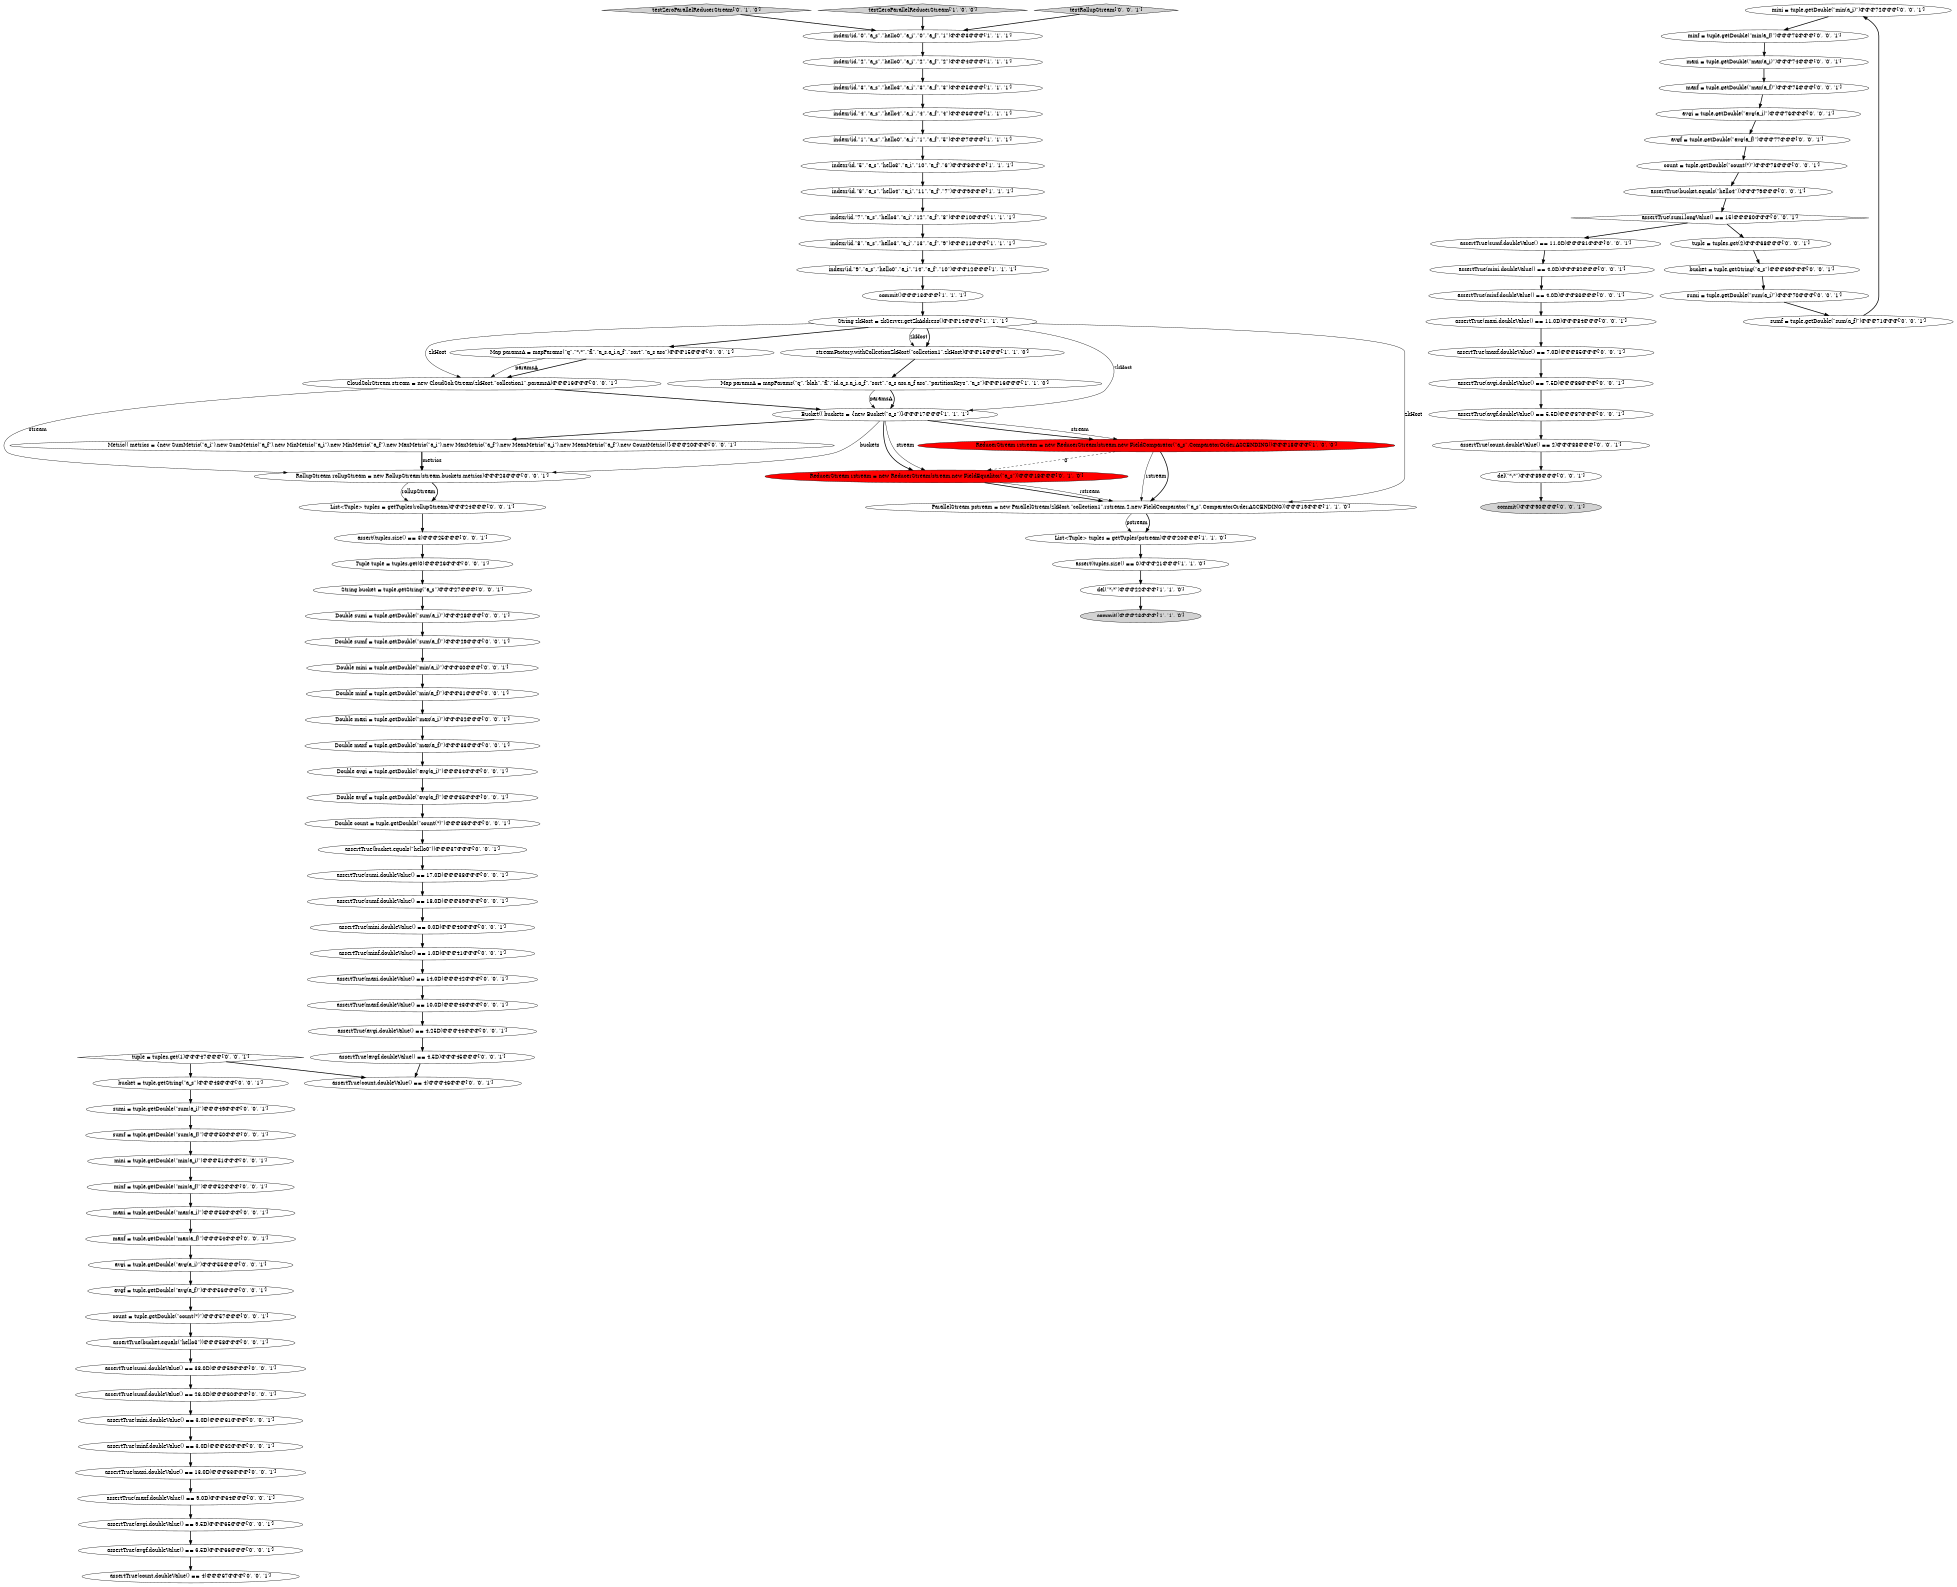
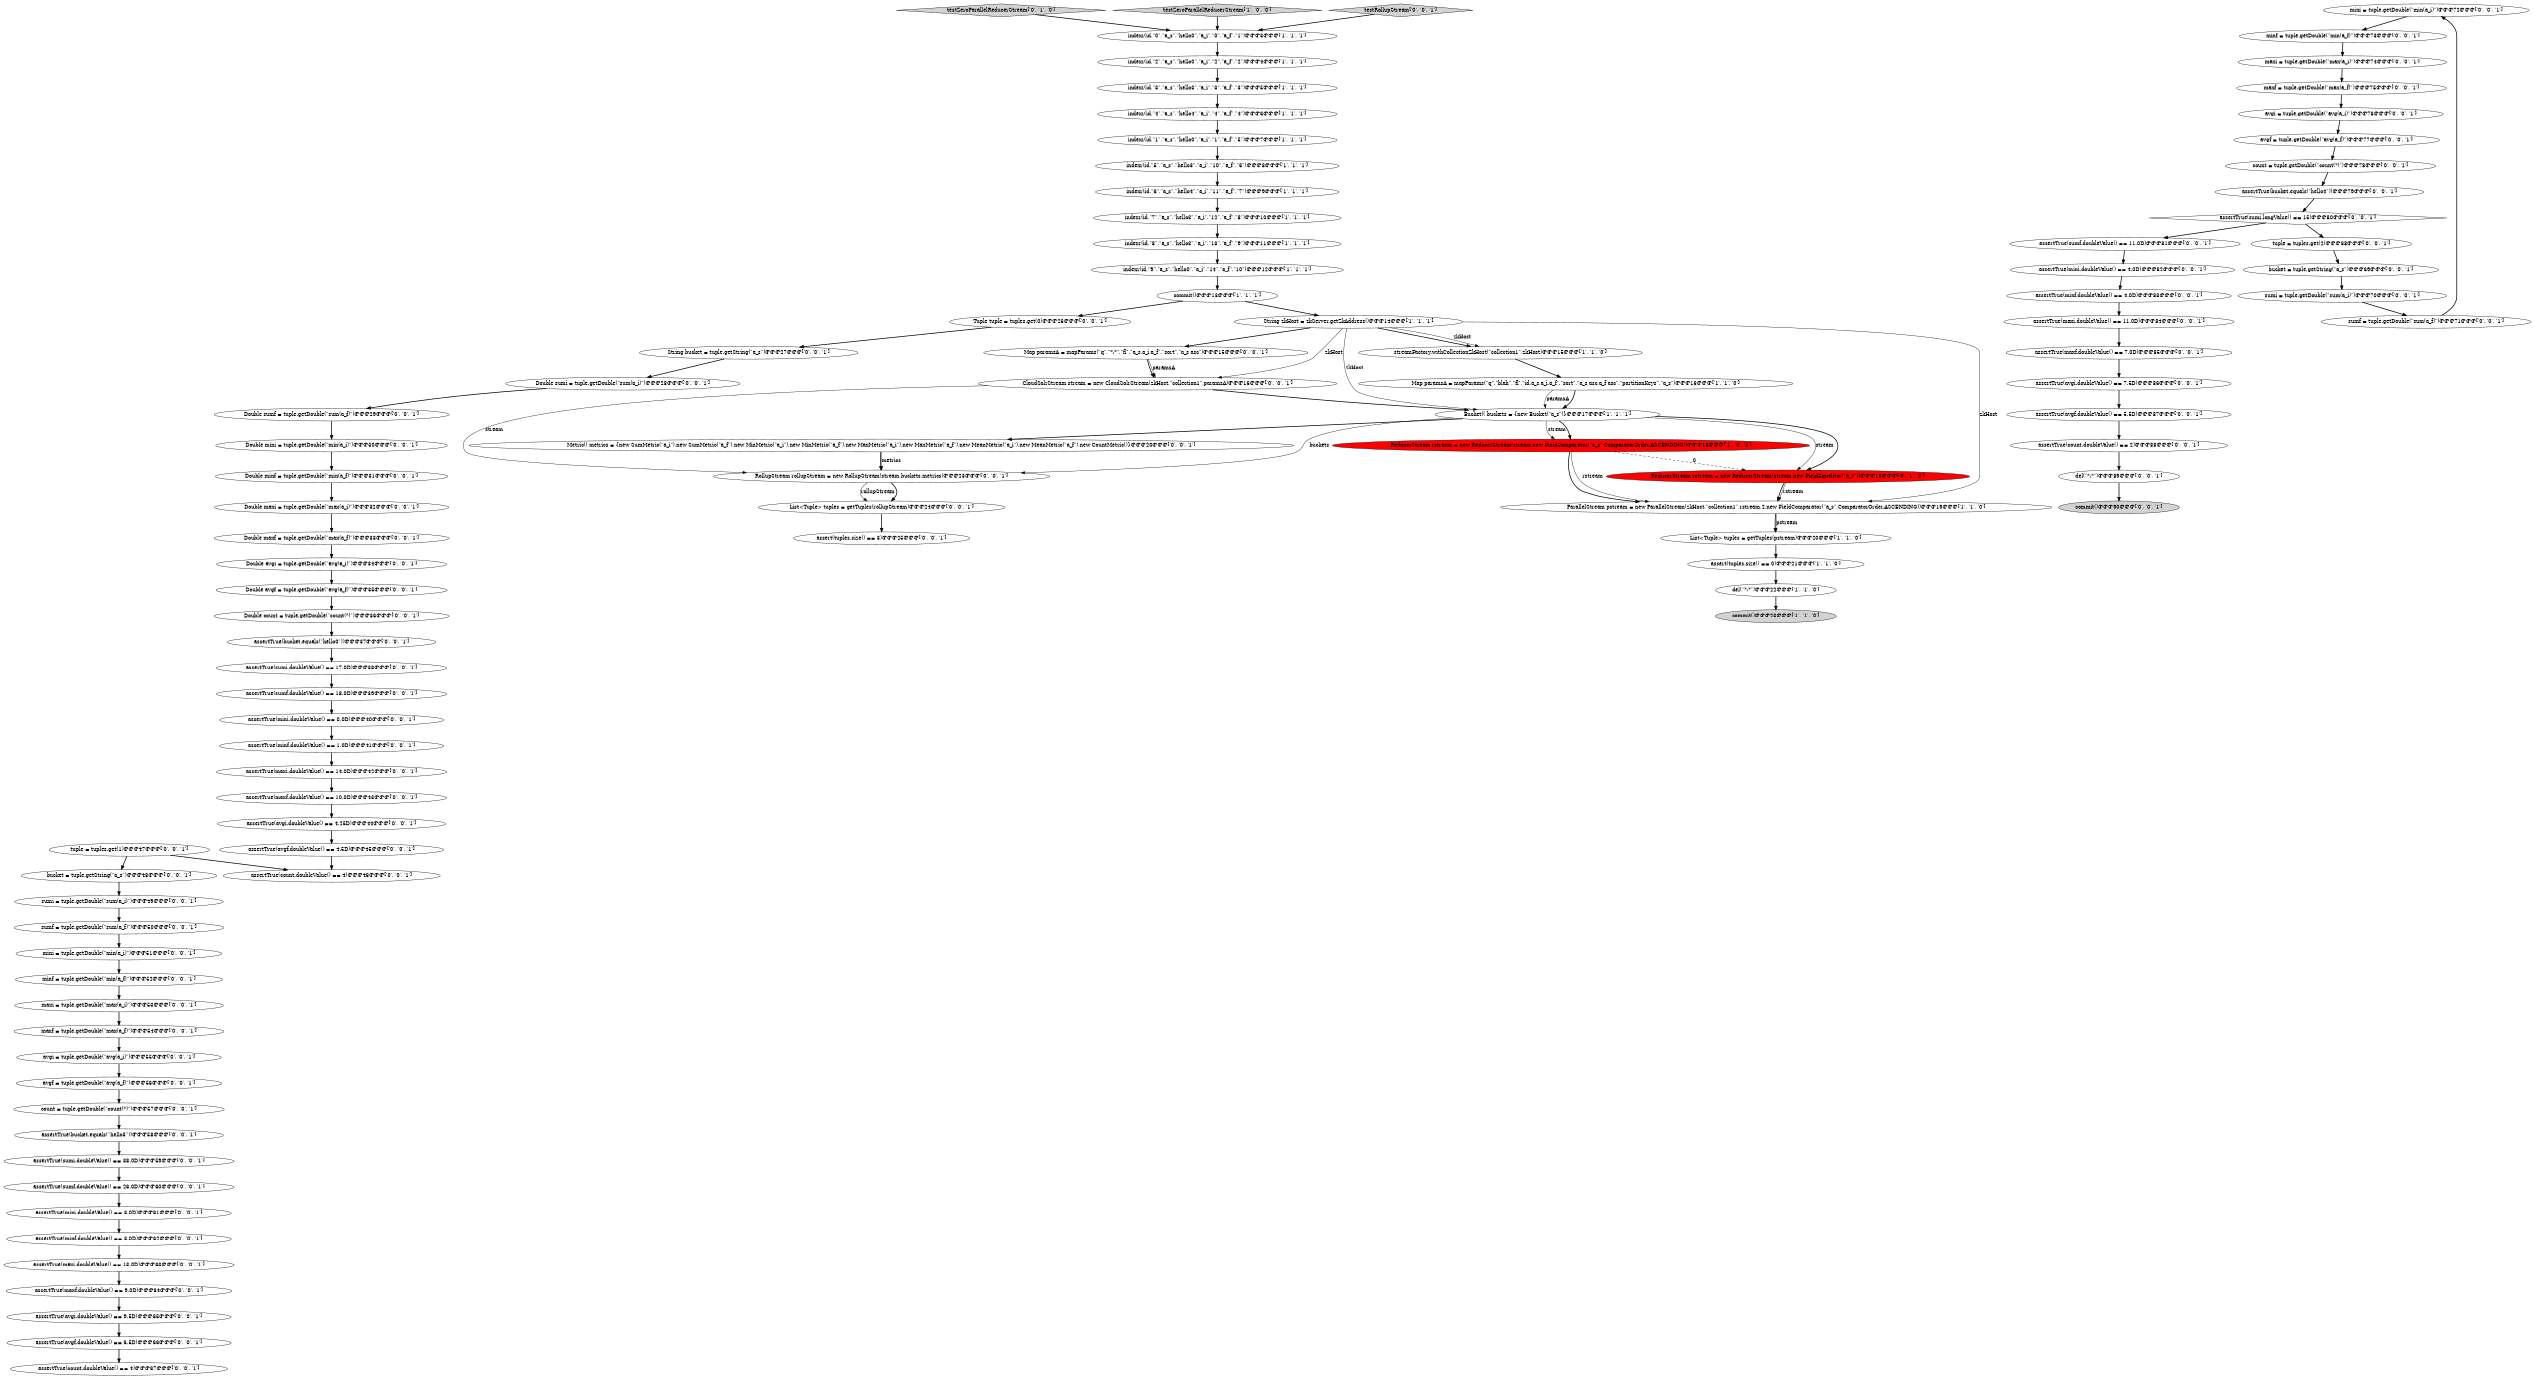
edge "assert(tuples.size() == 3)@@@25@@@['0', '0', '1']" -> "Tuple tuple = tuples.get(0)@@@26@@@['0', '0', '1']": now "commit()@@@13@@@['1', '1', '1']" -> "Tuple tuple = tuples.get(0)@@@26@@@['0', '0', '1']"
node "tuple = tuples.get(1)@@@47@@@['0', '0', '1']": shape diamond -> ellipse
